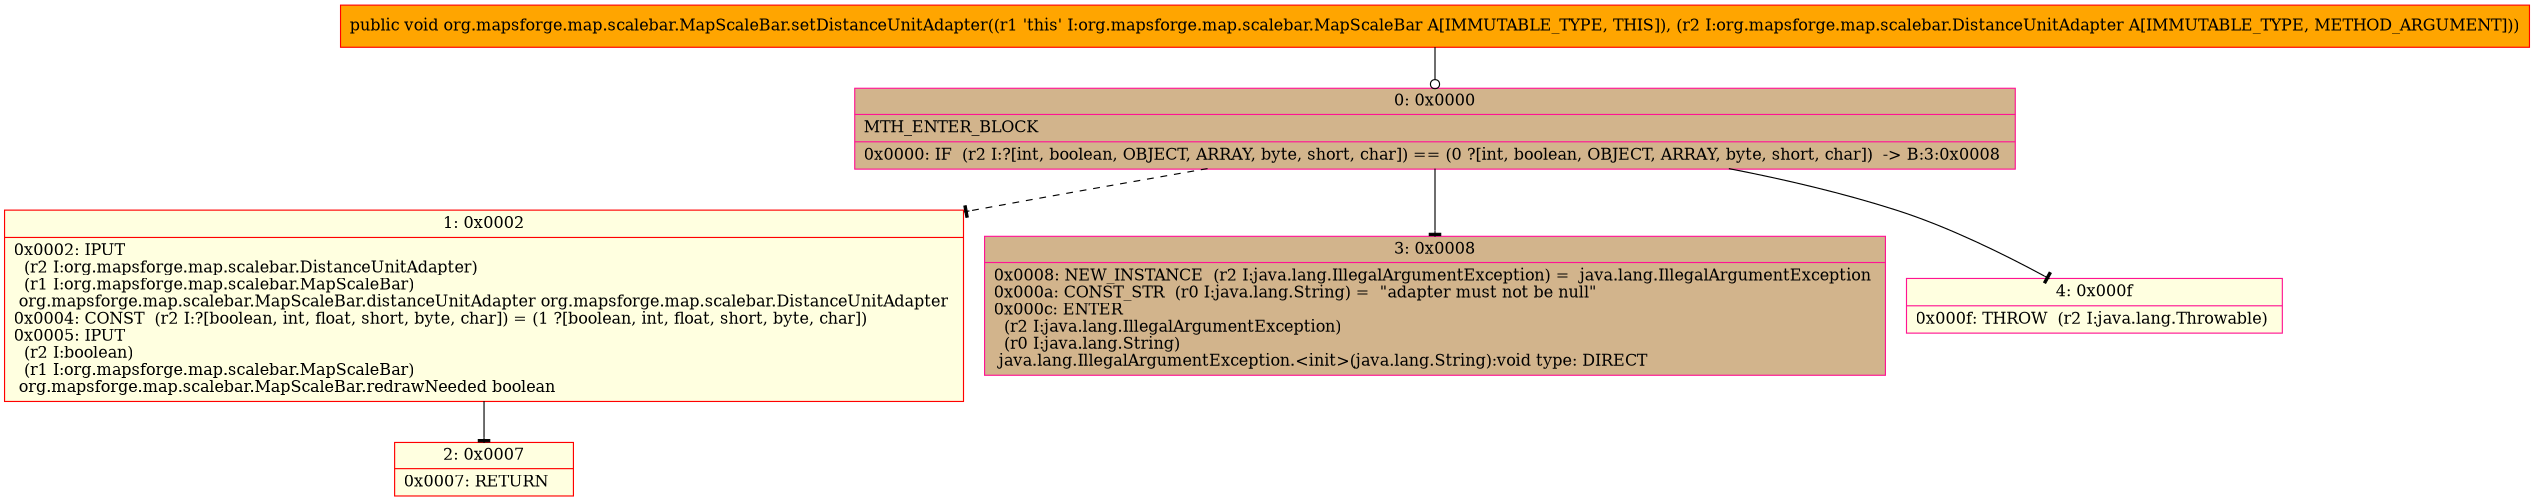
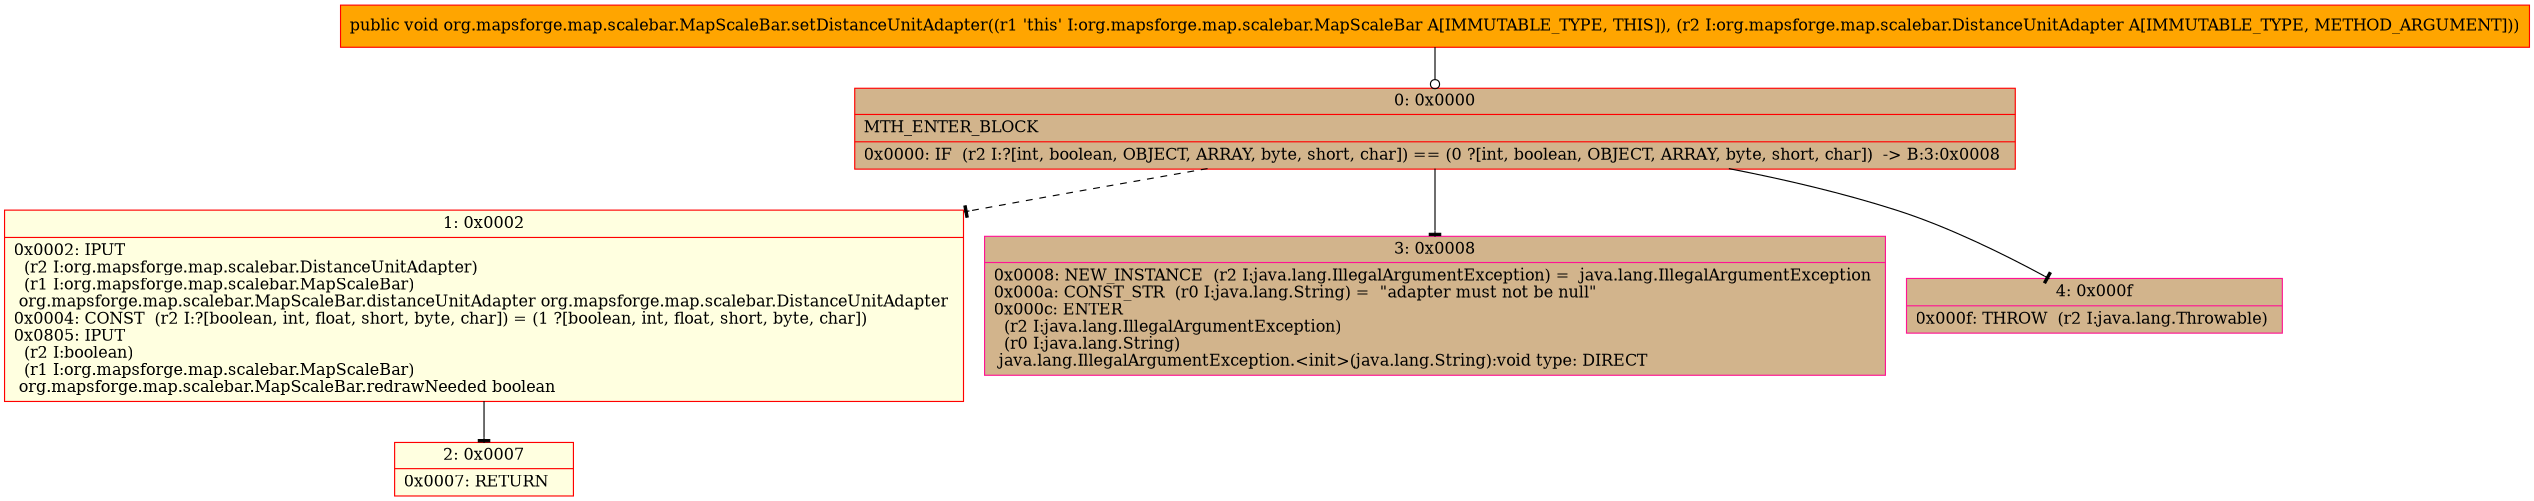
node "0: 0x0000": color deeppink -> red
node "4: 0x000f": fillcolor lightyellow -> tan
node "1: 0x0002": text "0x0005: IPUT" -> "0x0805: IPUT"
